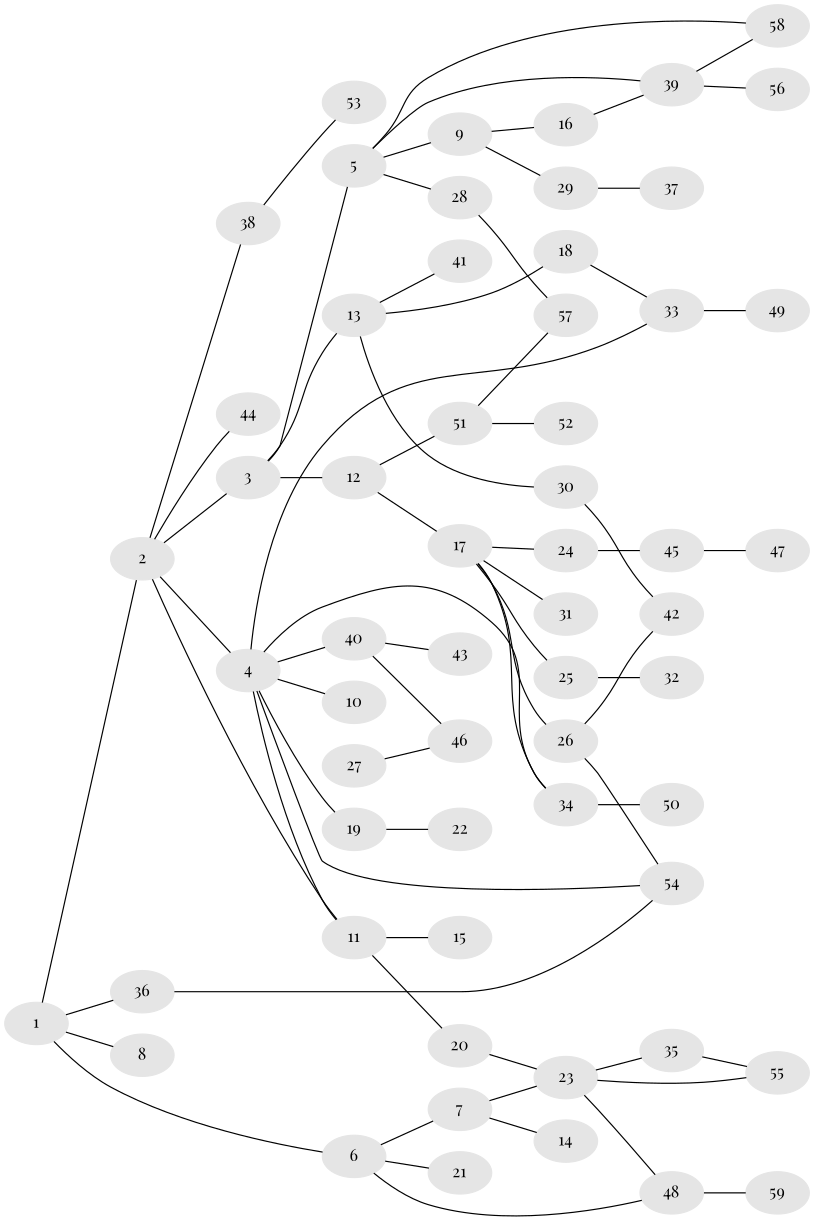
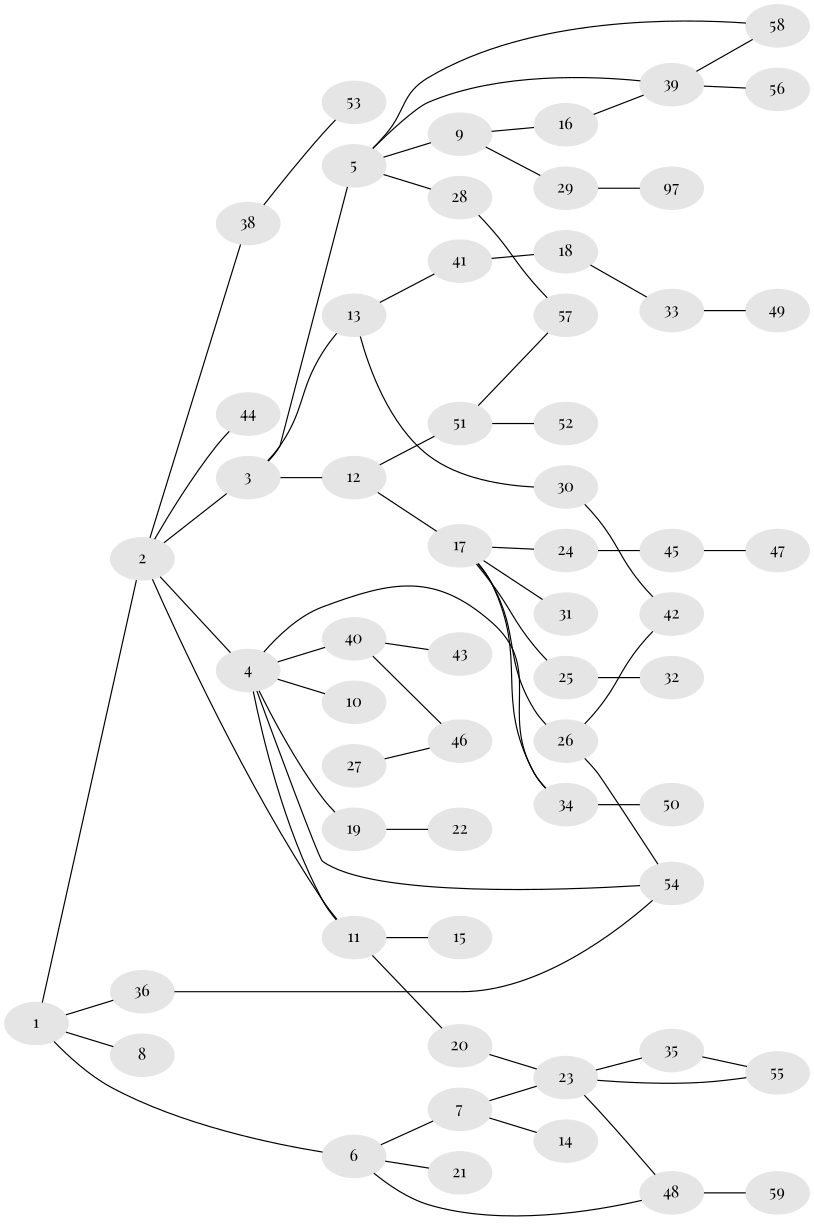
node "37": label "37" -> "97"
edge "18" -- "13": now "18" -- "41"
edge "33" -- "4": removed
